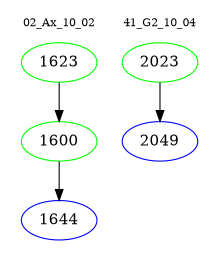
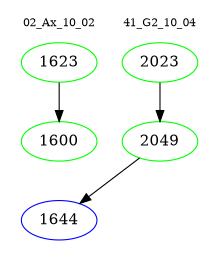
node "2049": color blue -> green
edge "1600" -> "1644": now "2049" -> "1644"
